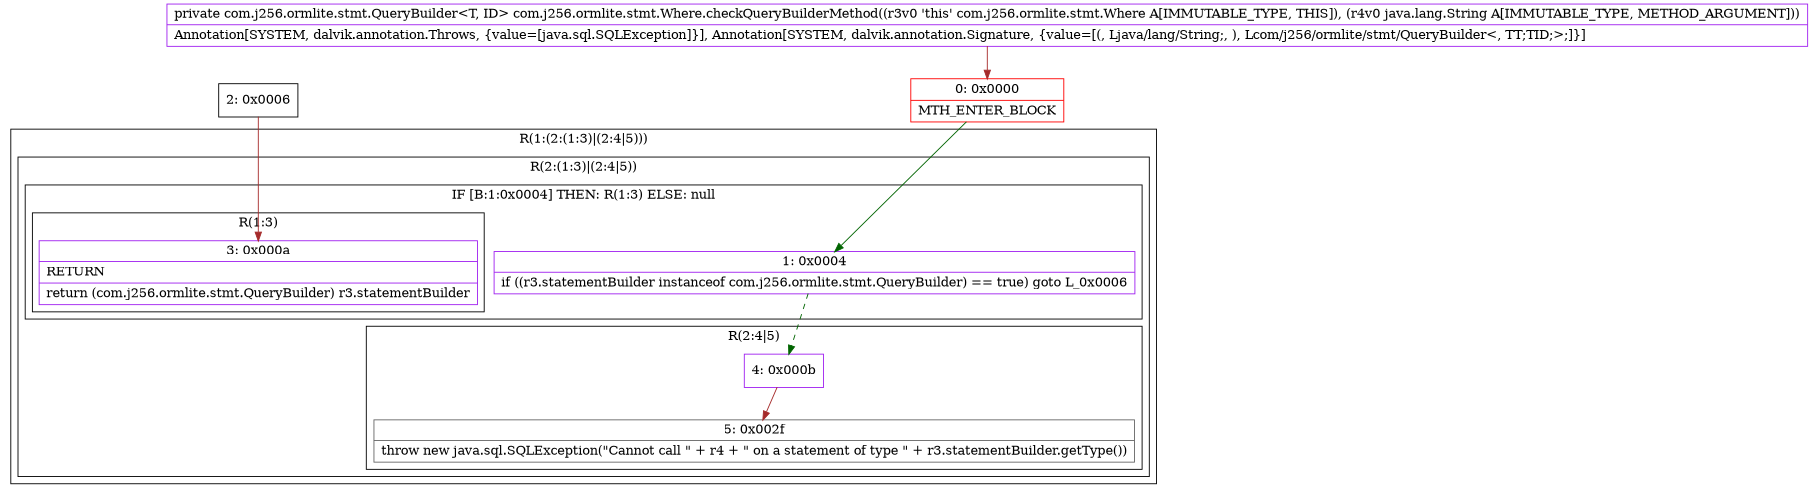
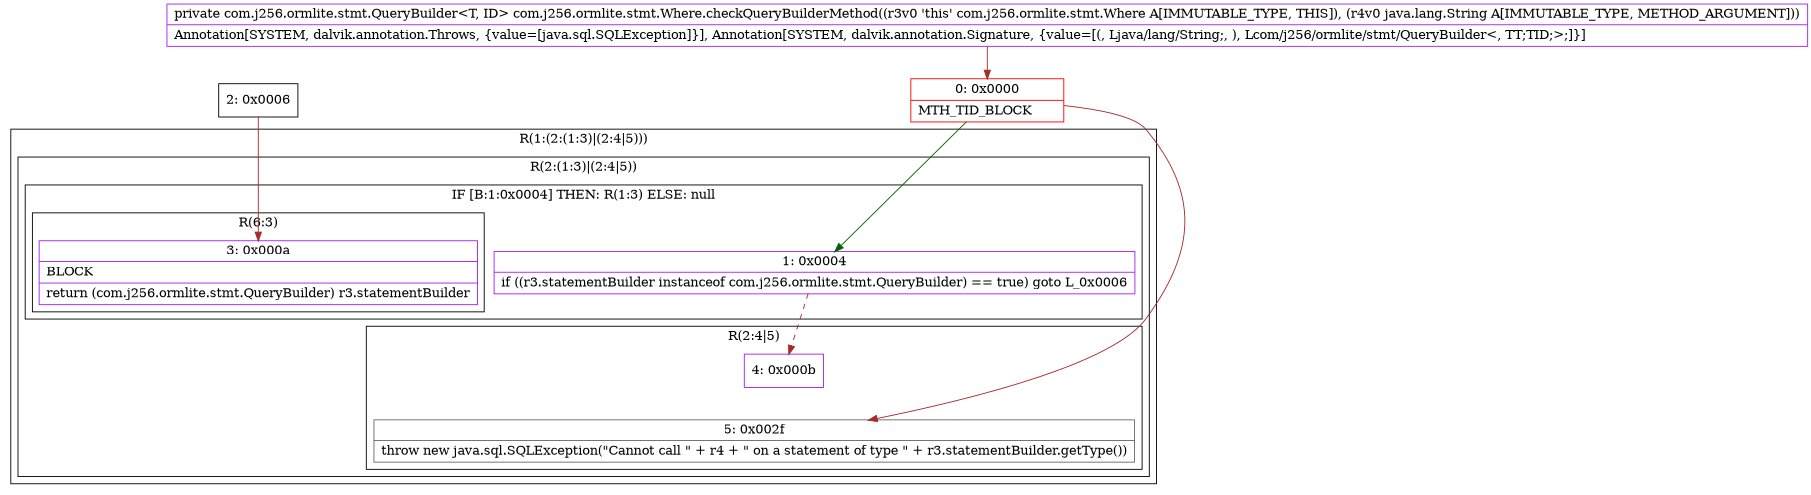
node "0: 0x0000": text "MTH_ENTER_BLOCK" -> "MTH_TID_BLOCK"
cluster "R(1:3)": label "R(1:3)" -> "R(6:3)"
node "3: 0x000a": text "RETURN" -> "BLOCK"
edge "1: 0x0004" -> "4: 0x000b": color darkgreen -> brown
edge "4: 0x000b" -> "5: 0x002f": now "0: 0x0000" -> "5: 0x002f"
